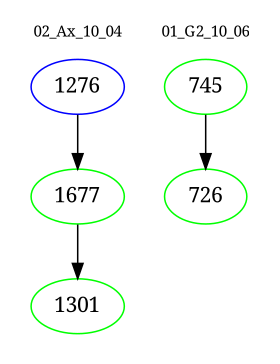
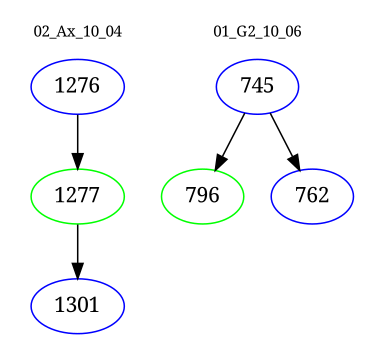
node "745": color green -> blue
node "1677": label "1677" -> "1277"
node "726": label "726" -> "796"
node "762": added
node "1301": color green -> blue
